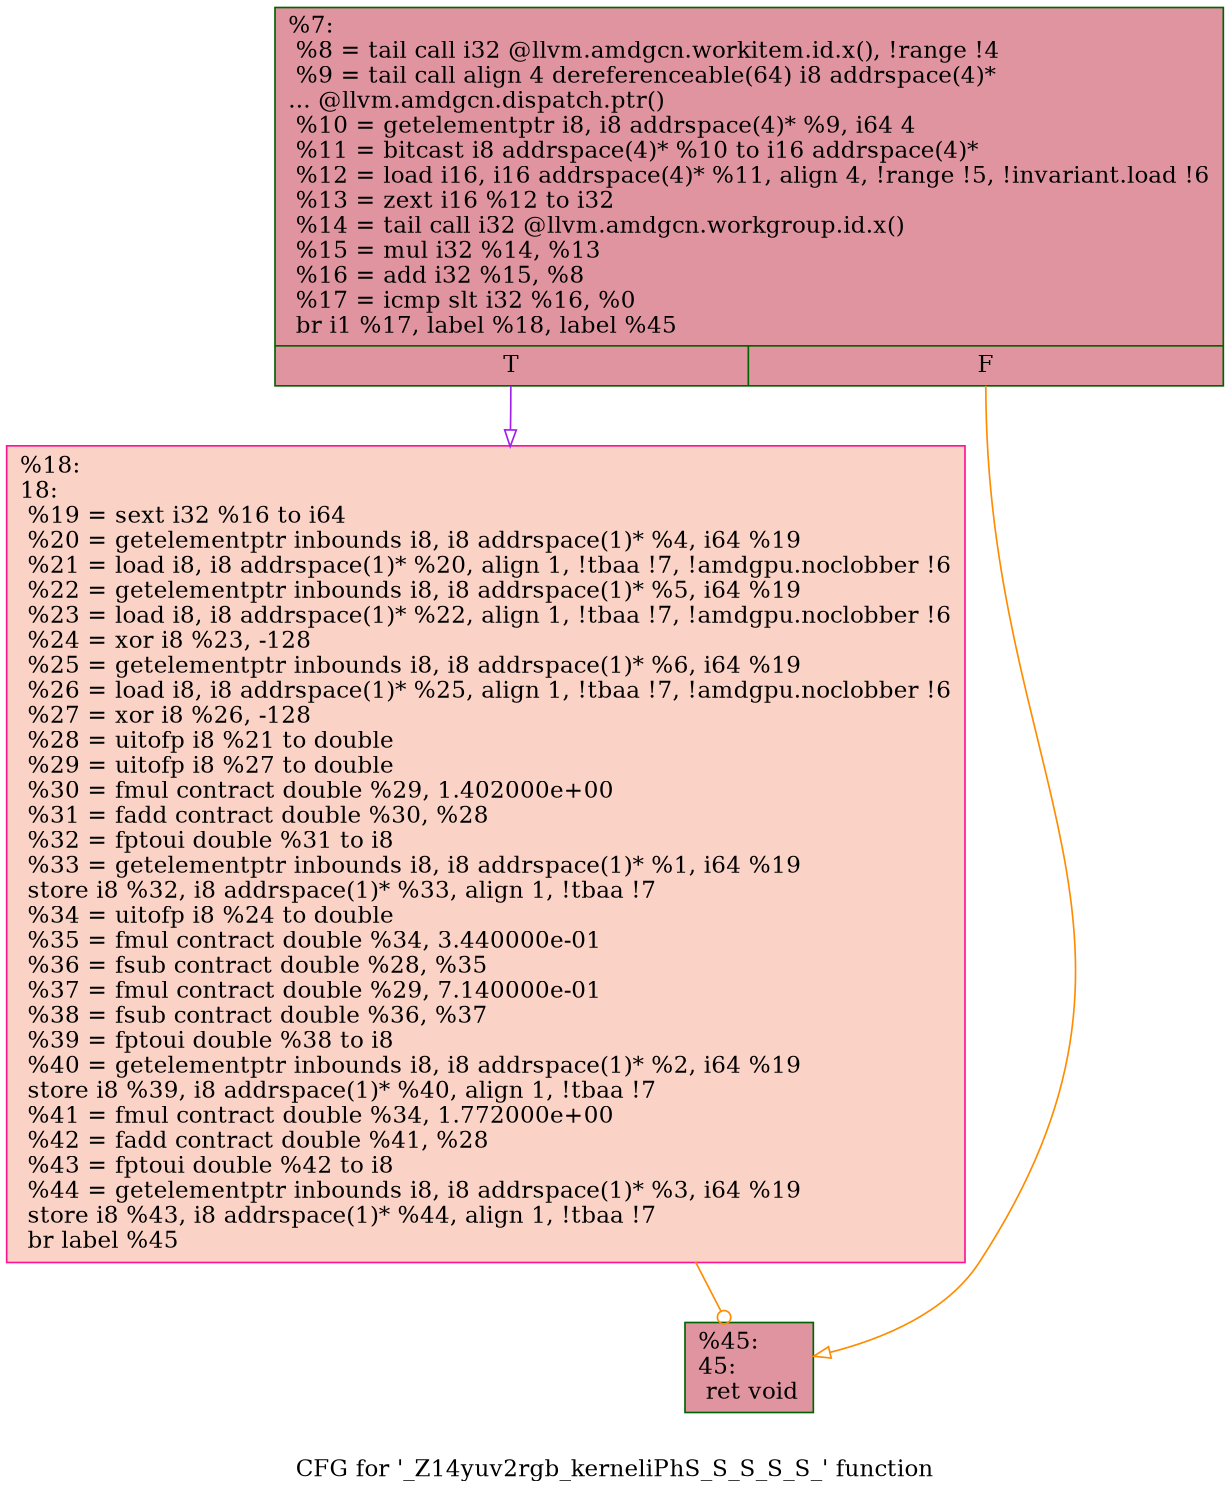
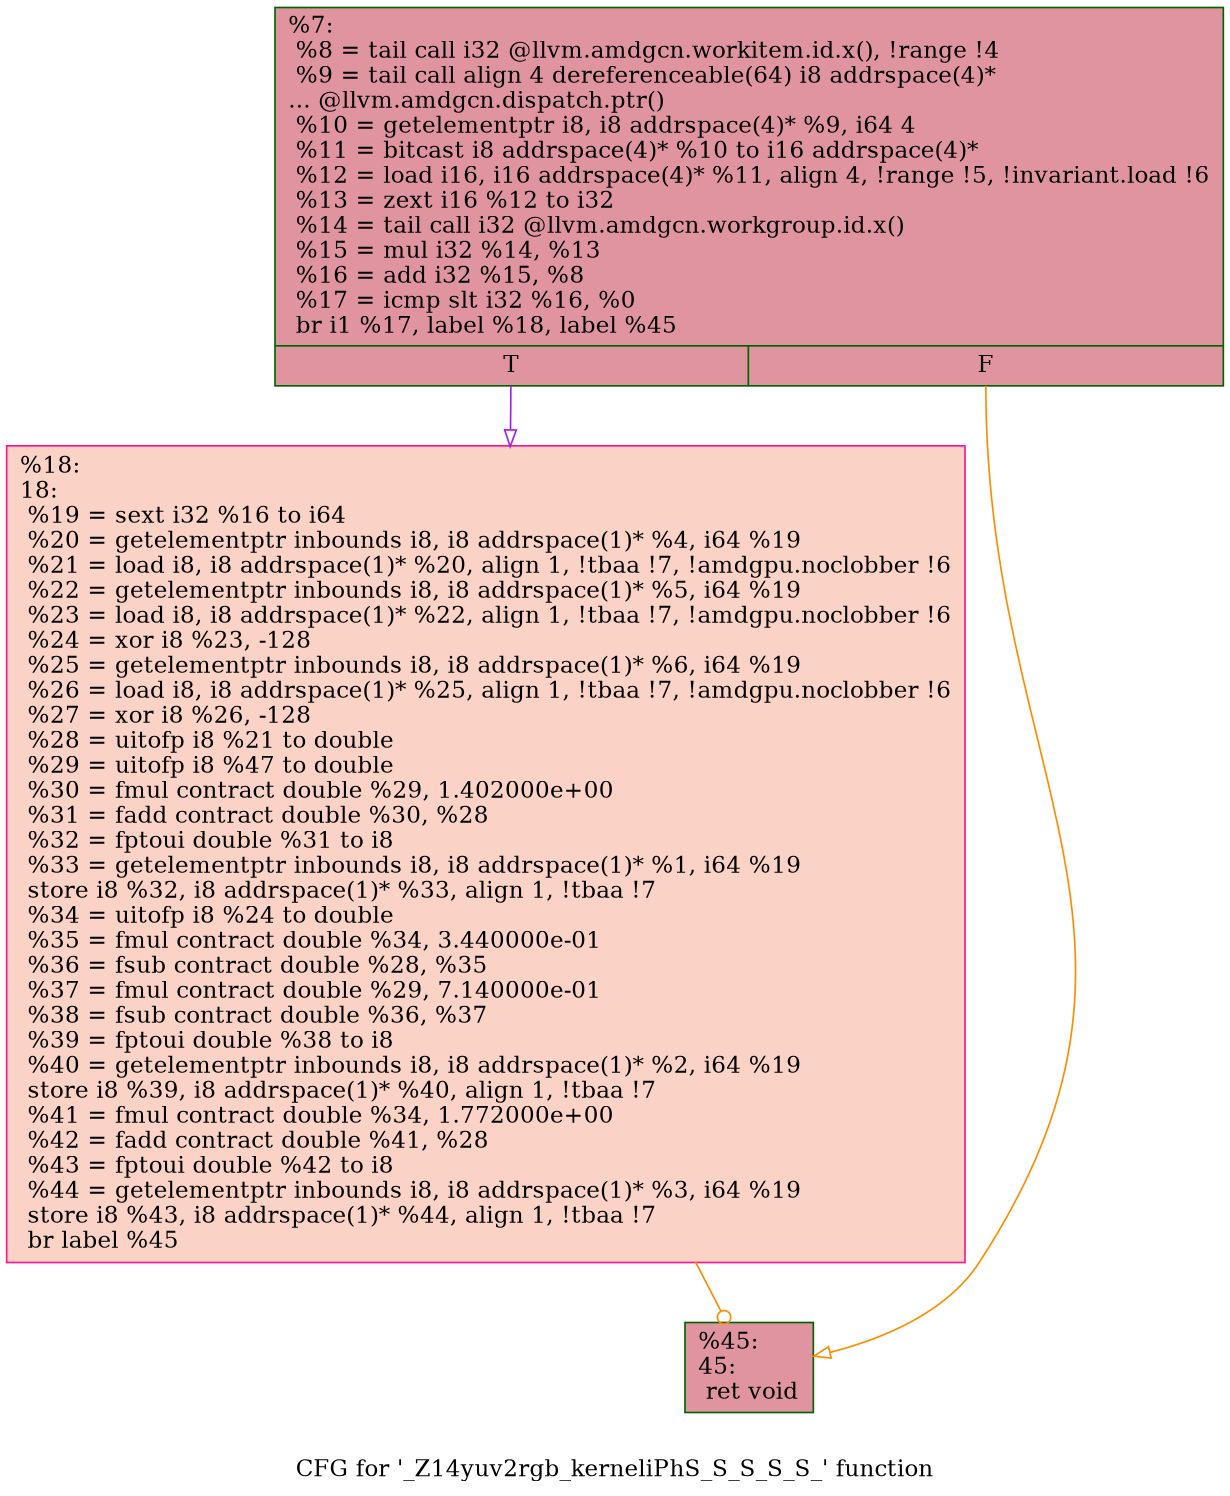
node "%18:": text "%29 = uitofp i8 %27 to double" -> "%29 = uitofp i8 %47 to double"
